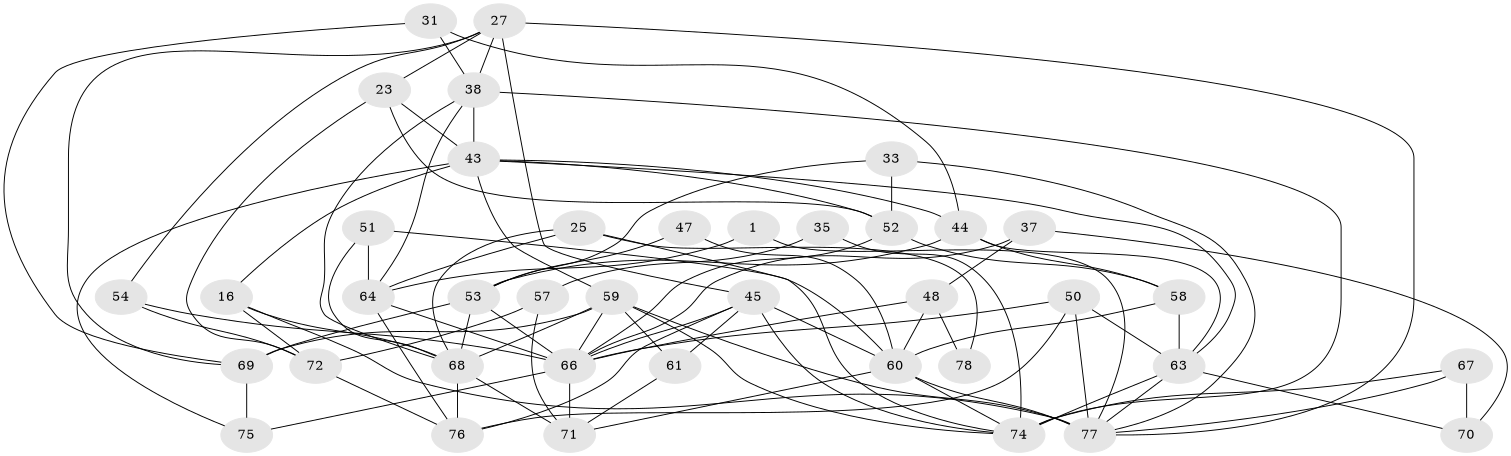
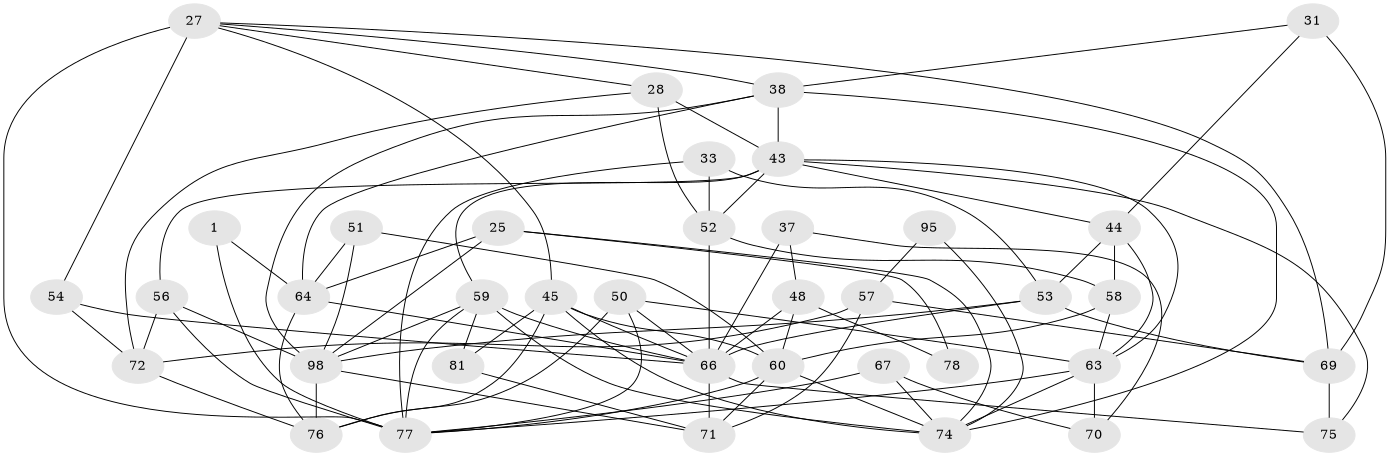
node "23": label "23" -> "28"
node "47": removed
node "35": label "35" -> "95"
node "16": label "16" -> "56"
edge "59" -- "69": now "57" -- "69"
node "68": label "68" -> "98"
node "61": label "61" -> "81"
